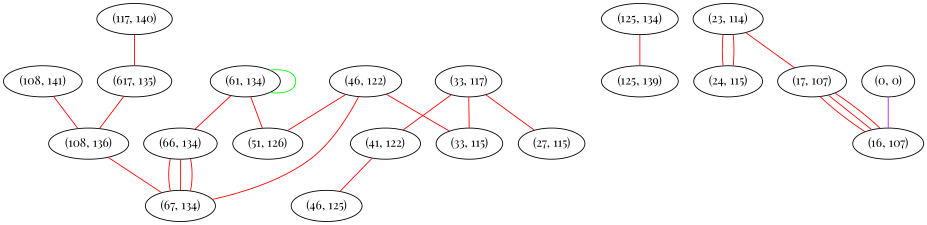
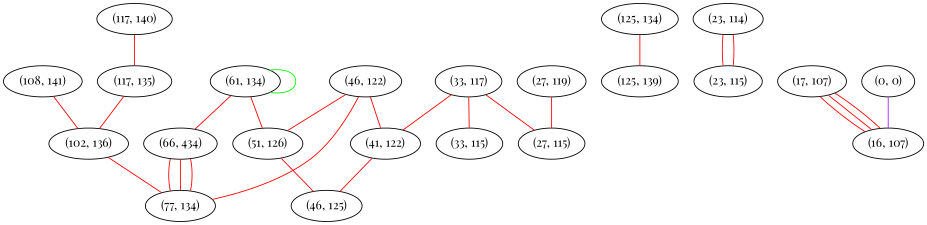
edge "(23, 114)" -- "(17, 107)": removed
node "(617, 135)": label "(617, 135)" -> "(117, 135)"
node "(27, 119)": added
node "(24, 115)": label "(24, 115)" -> "(23, 115)"
edge "(46, 122)" -- "(33, 115)": now "(46, 122)" -- "(41, 122)"
node "(108, 136)": label "(108, 136)" -> "(102, 136)"
node "(66, 134)": label "(66, 134)" -> "(66, 434)"
edge "(51, 126)" -- "(46, 125)": added
node "(67, 134)": label "(67, 134)" -> "(77, 134)"
